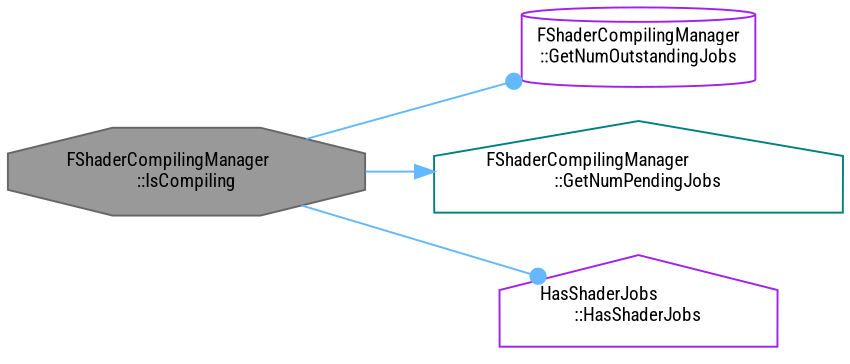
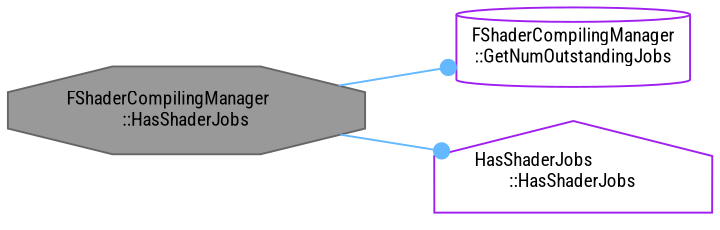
node "FShaderCompilingManager ::IsCompiling": label "FShaderCompilingManager ::IsCompiling" -> "FShaderCompilingManager ::HasShaderJobs"
node "FShaderCompilingManager ::GetNumPendingJobs": removed
